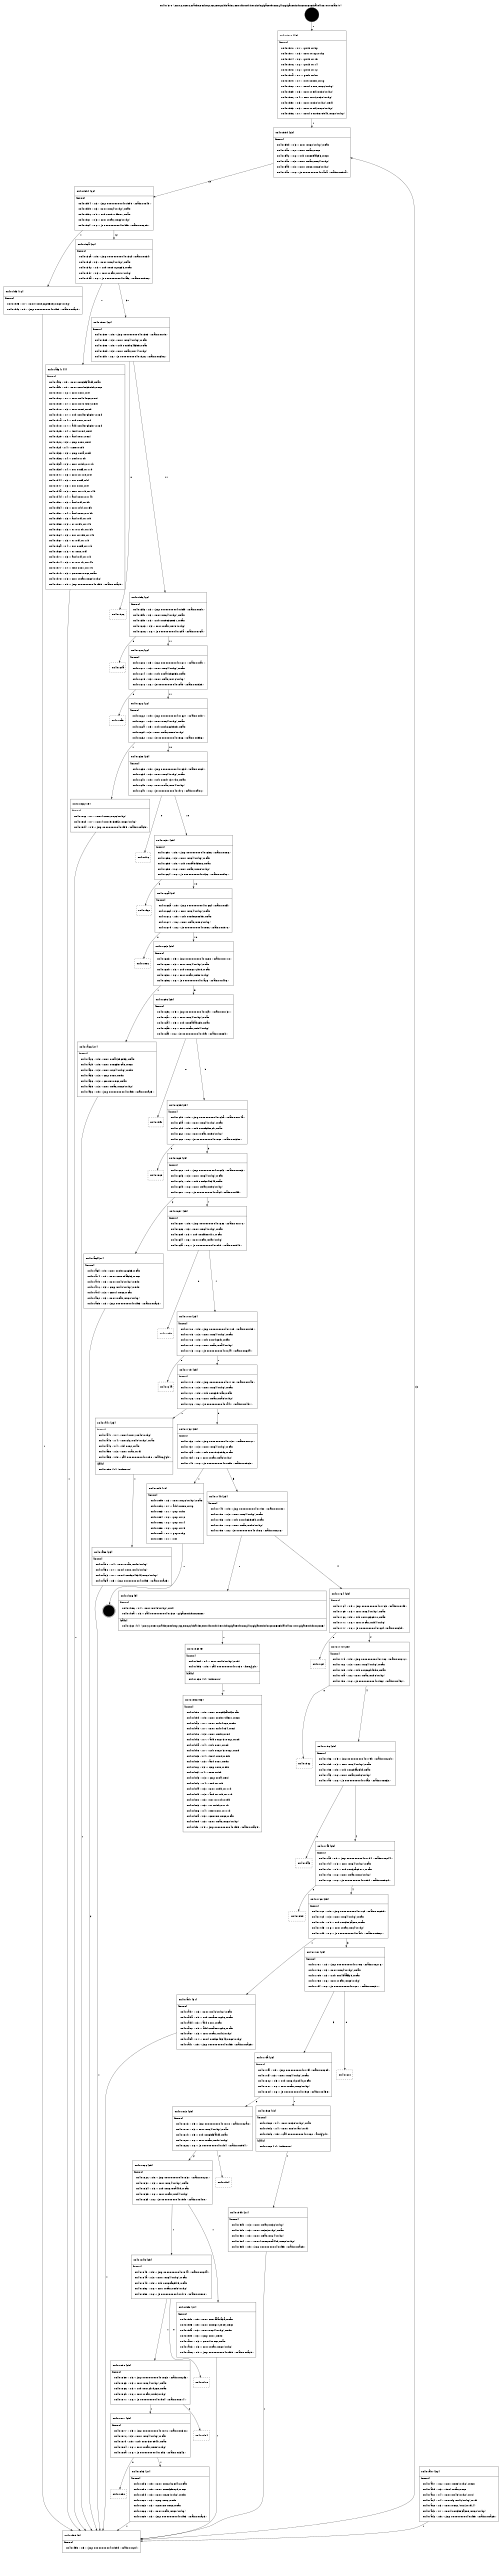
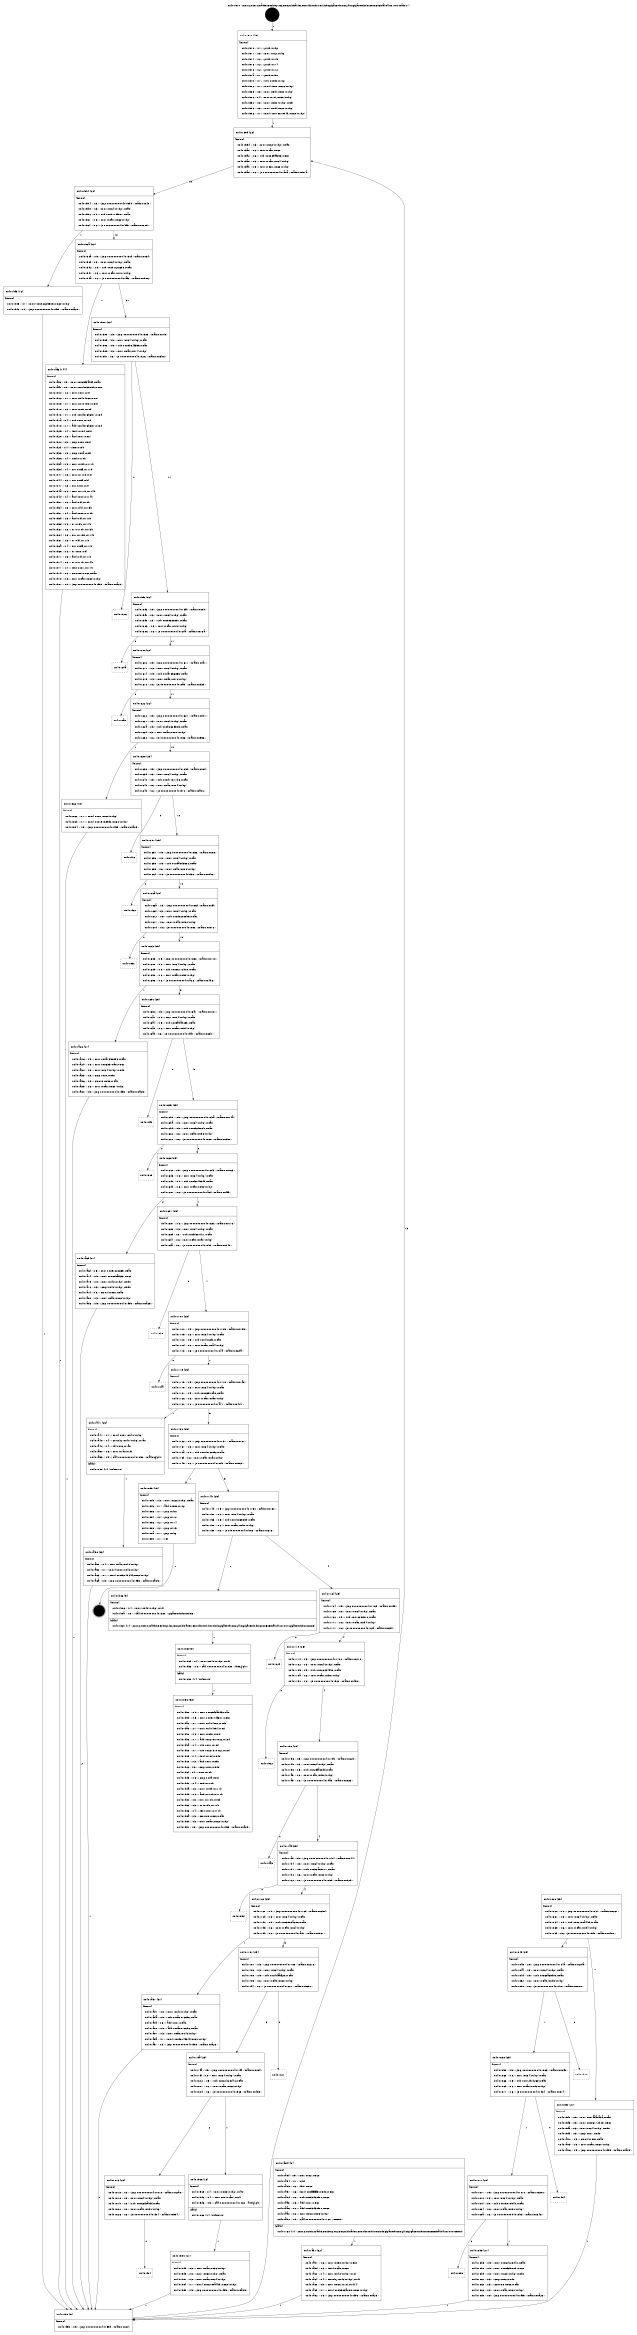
edge "0x401813 [25]" -> "0x40182c [25]": removed, label "2"
node "0x401a8f [40]": added
